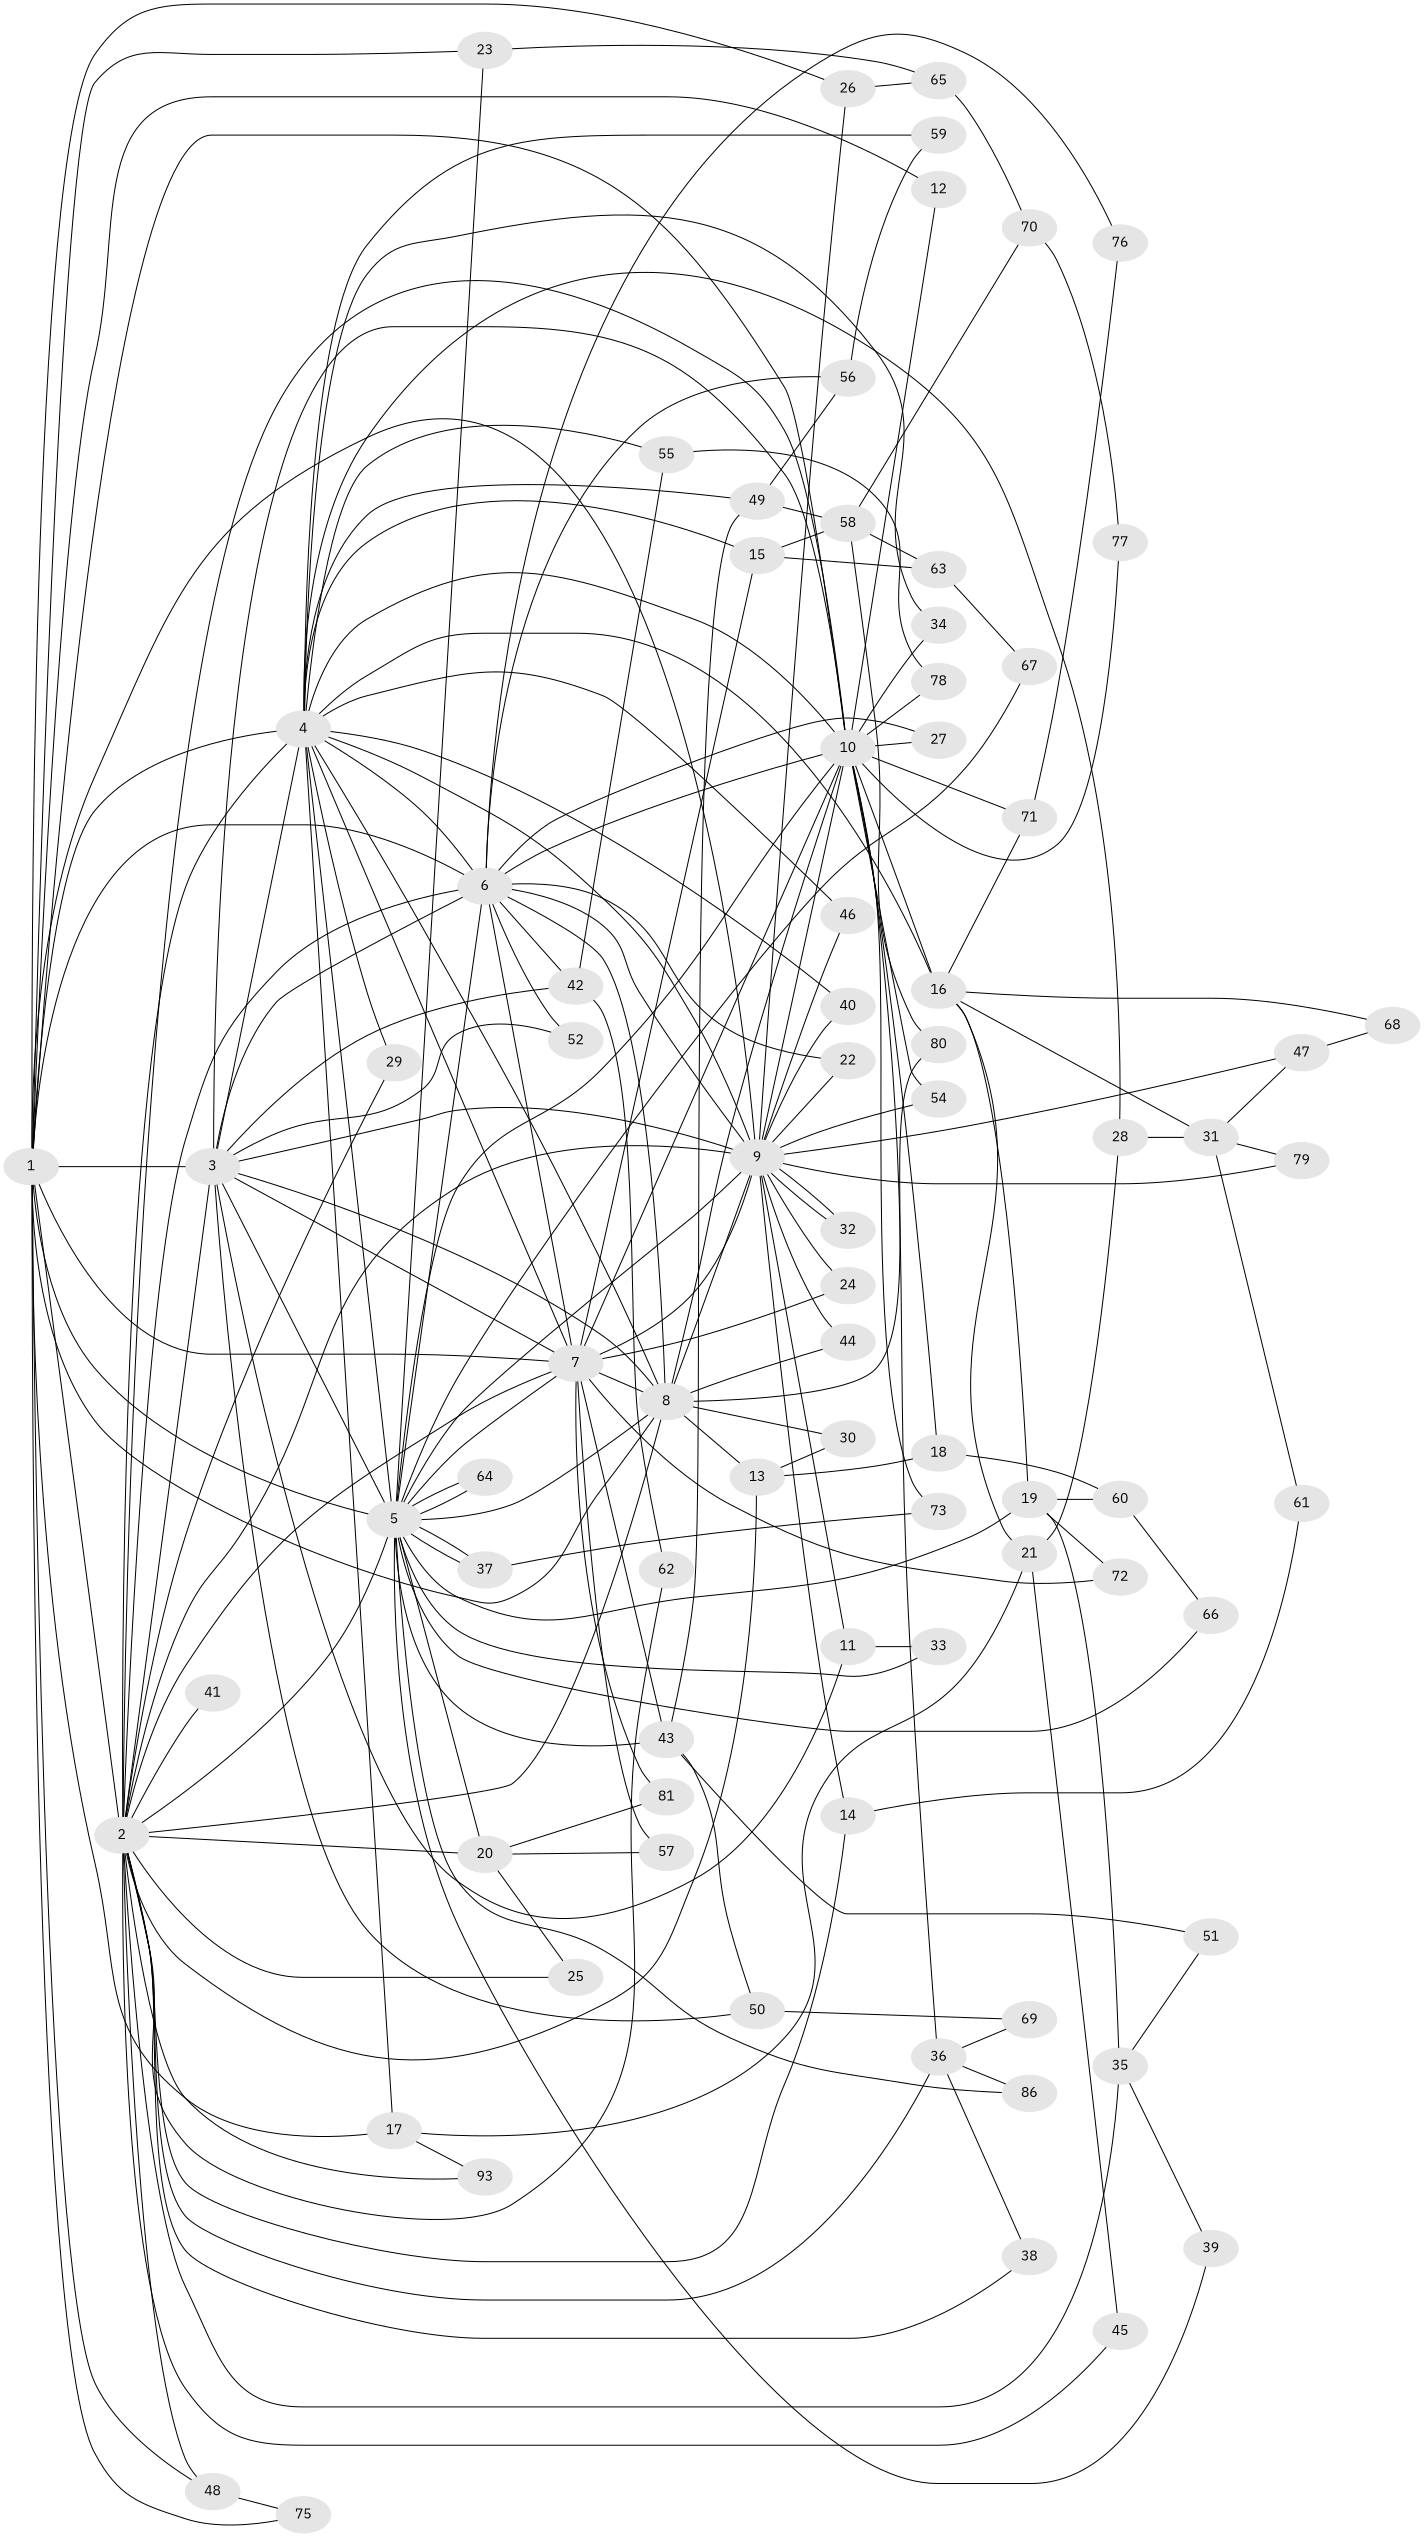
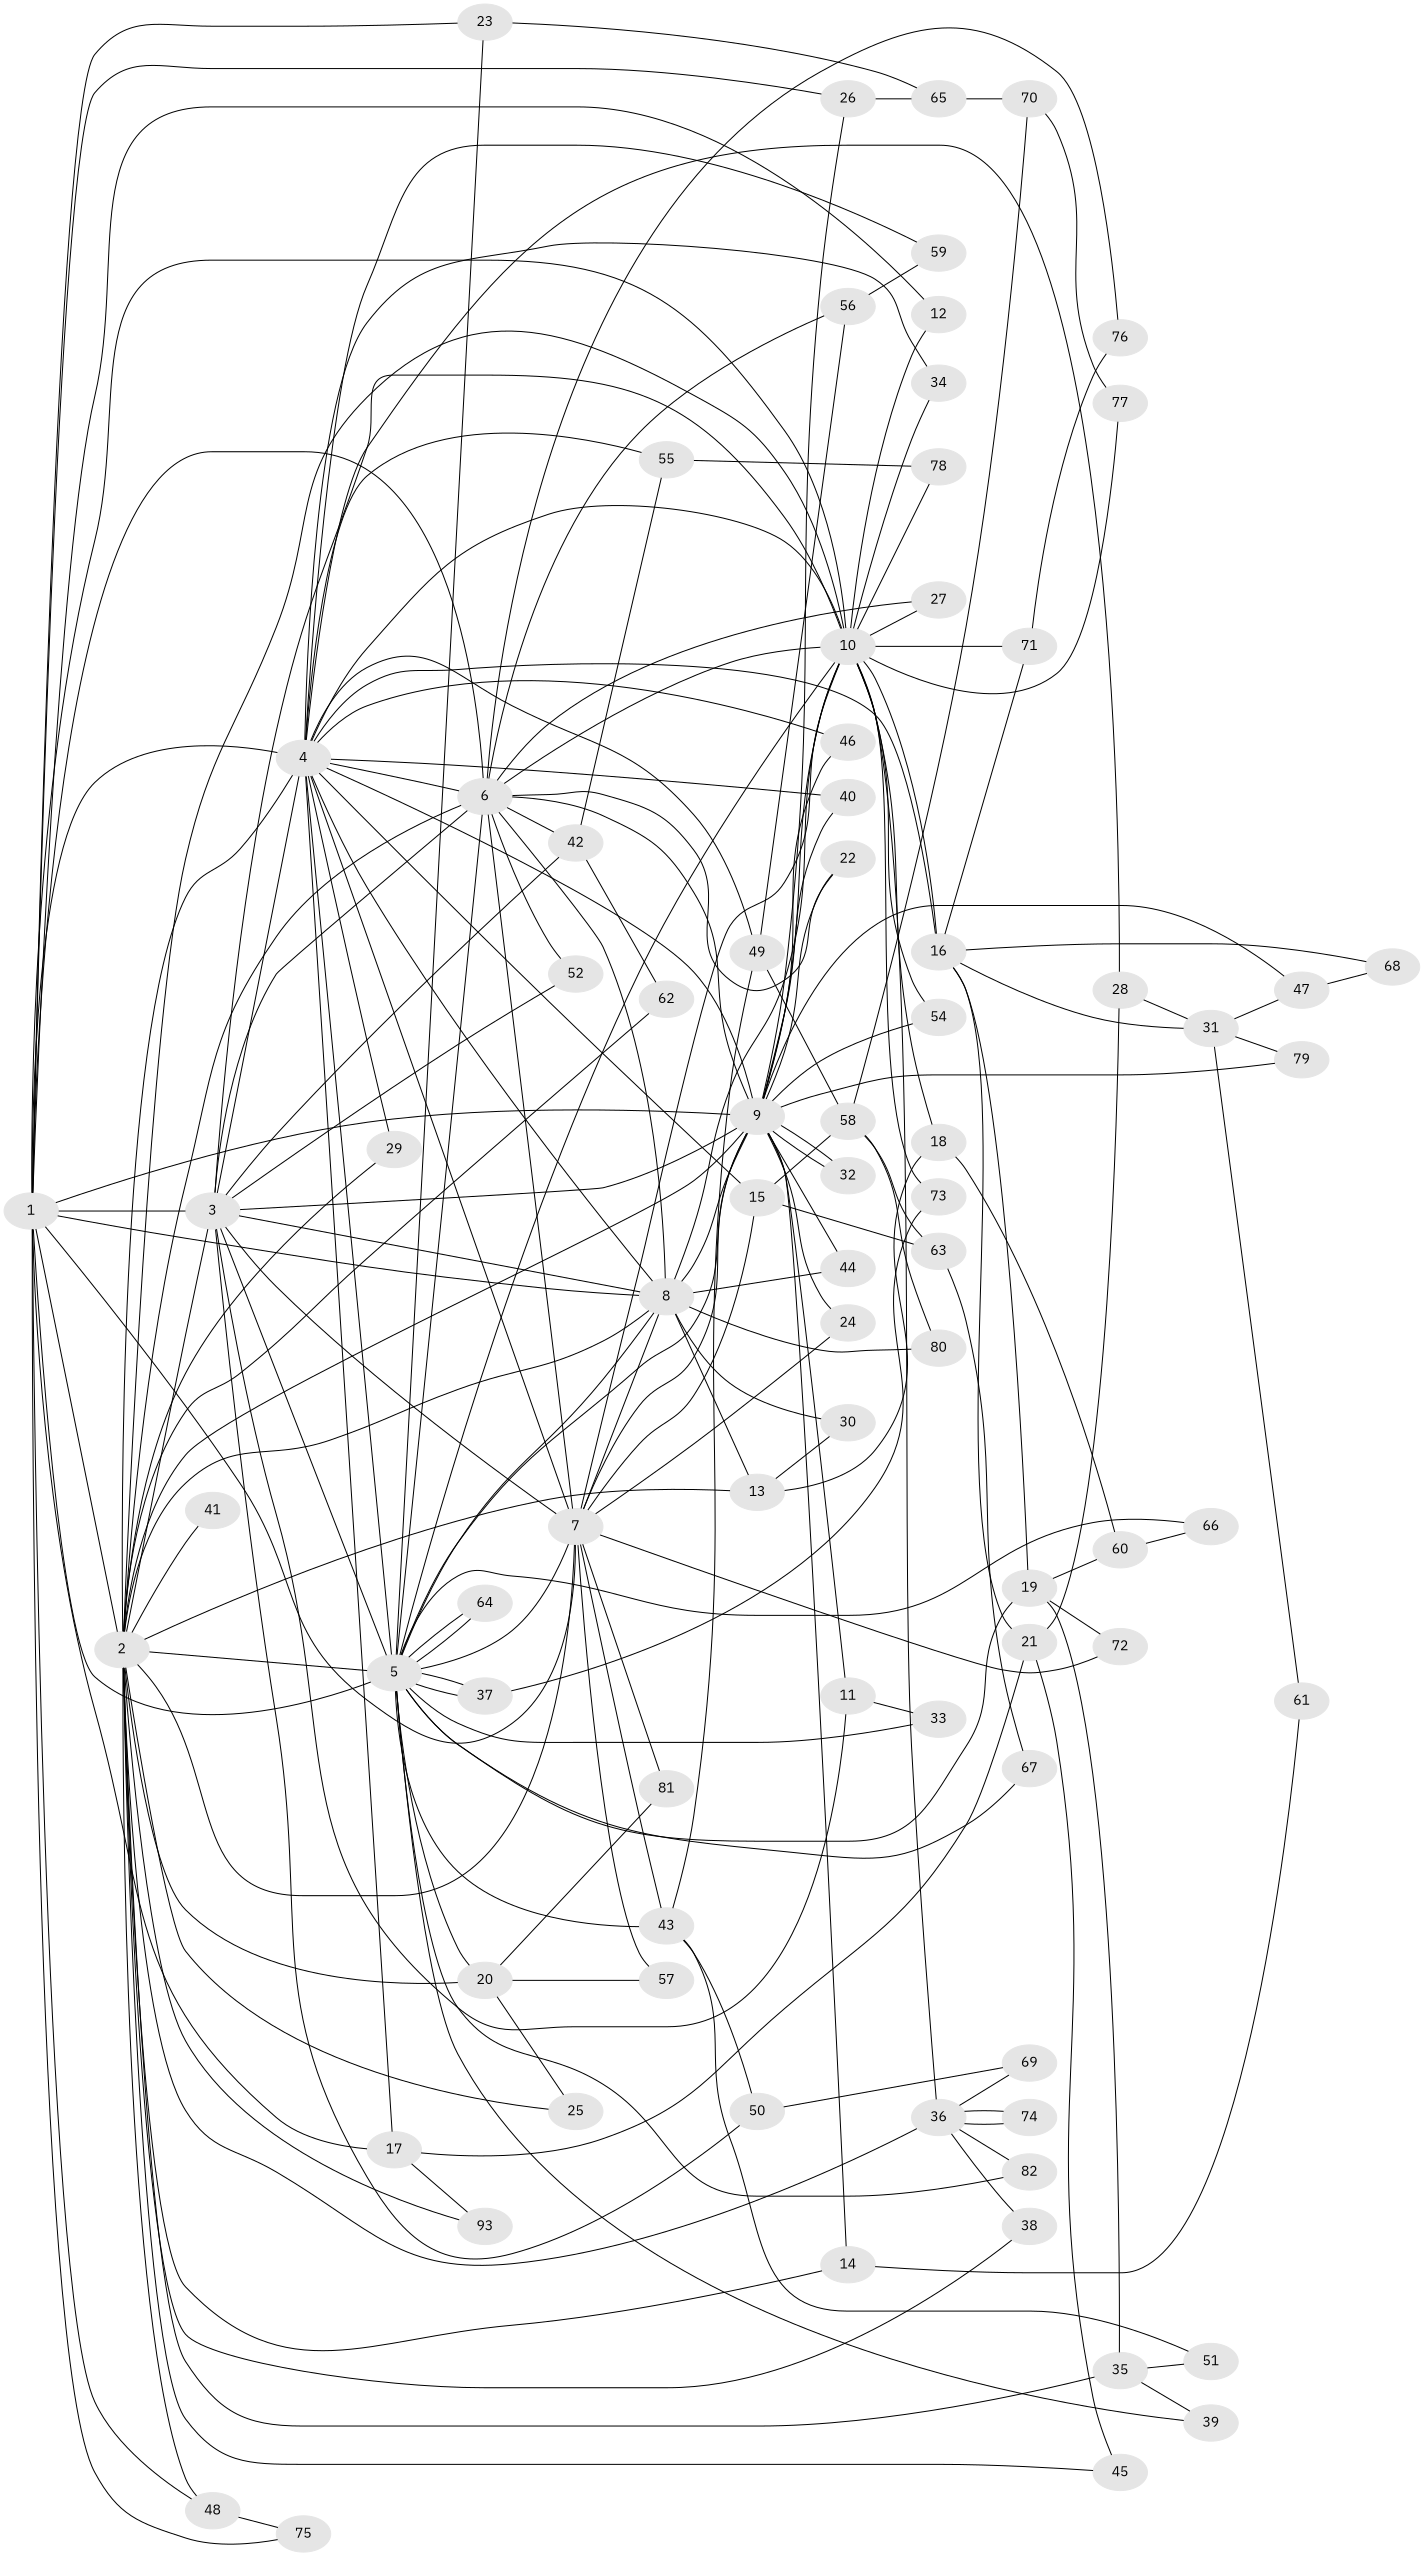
node "86": label "86" -> "82"
node "74": added
